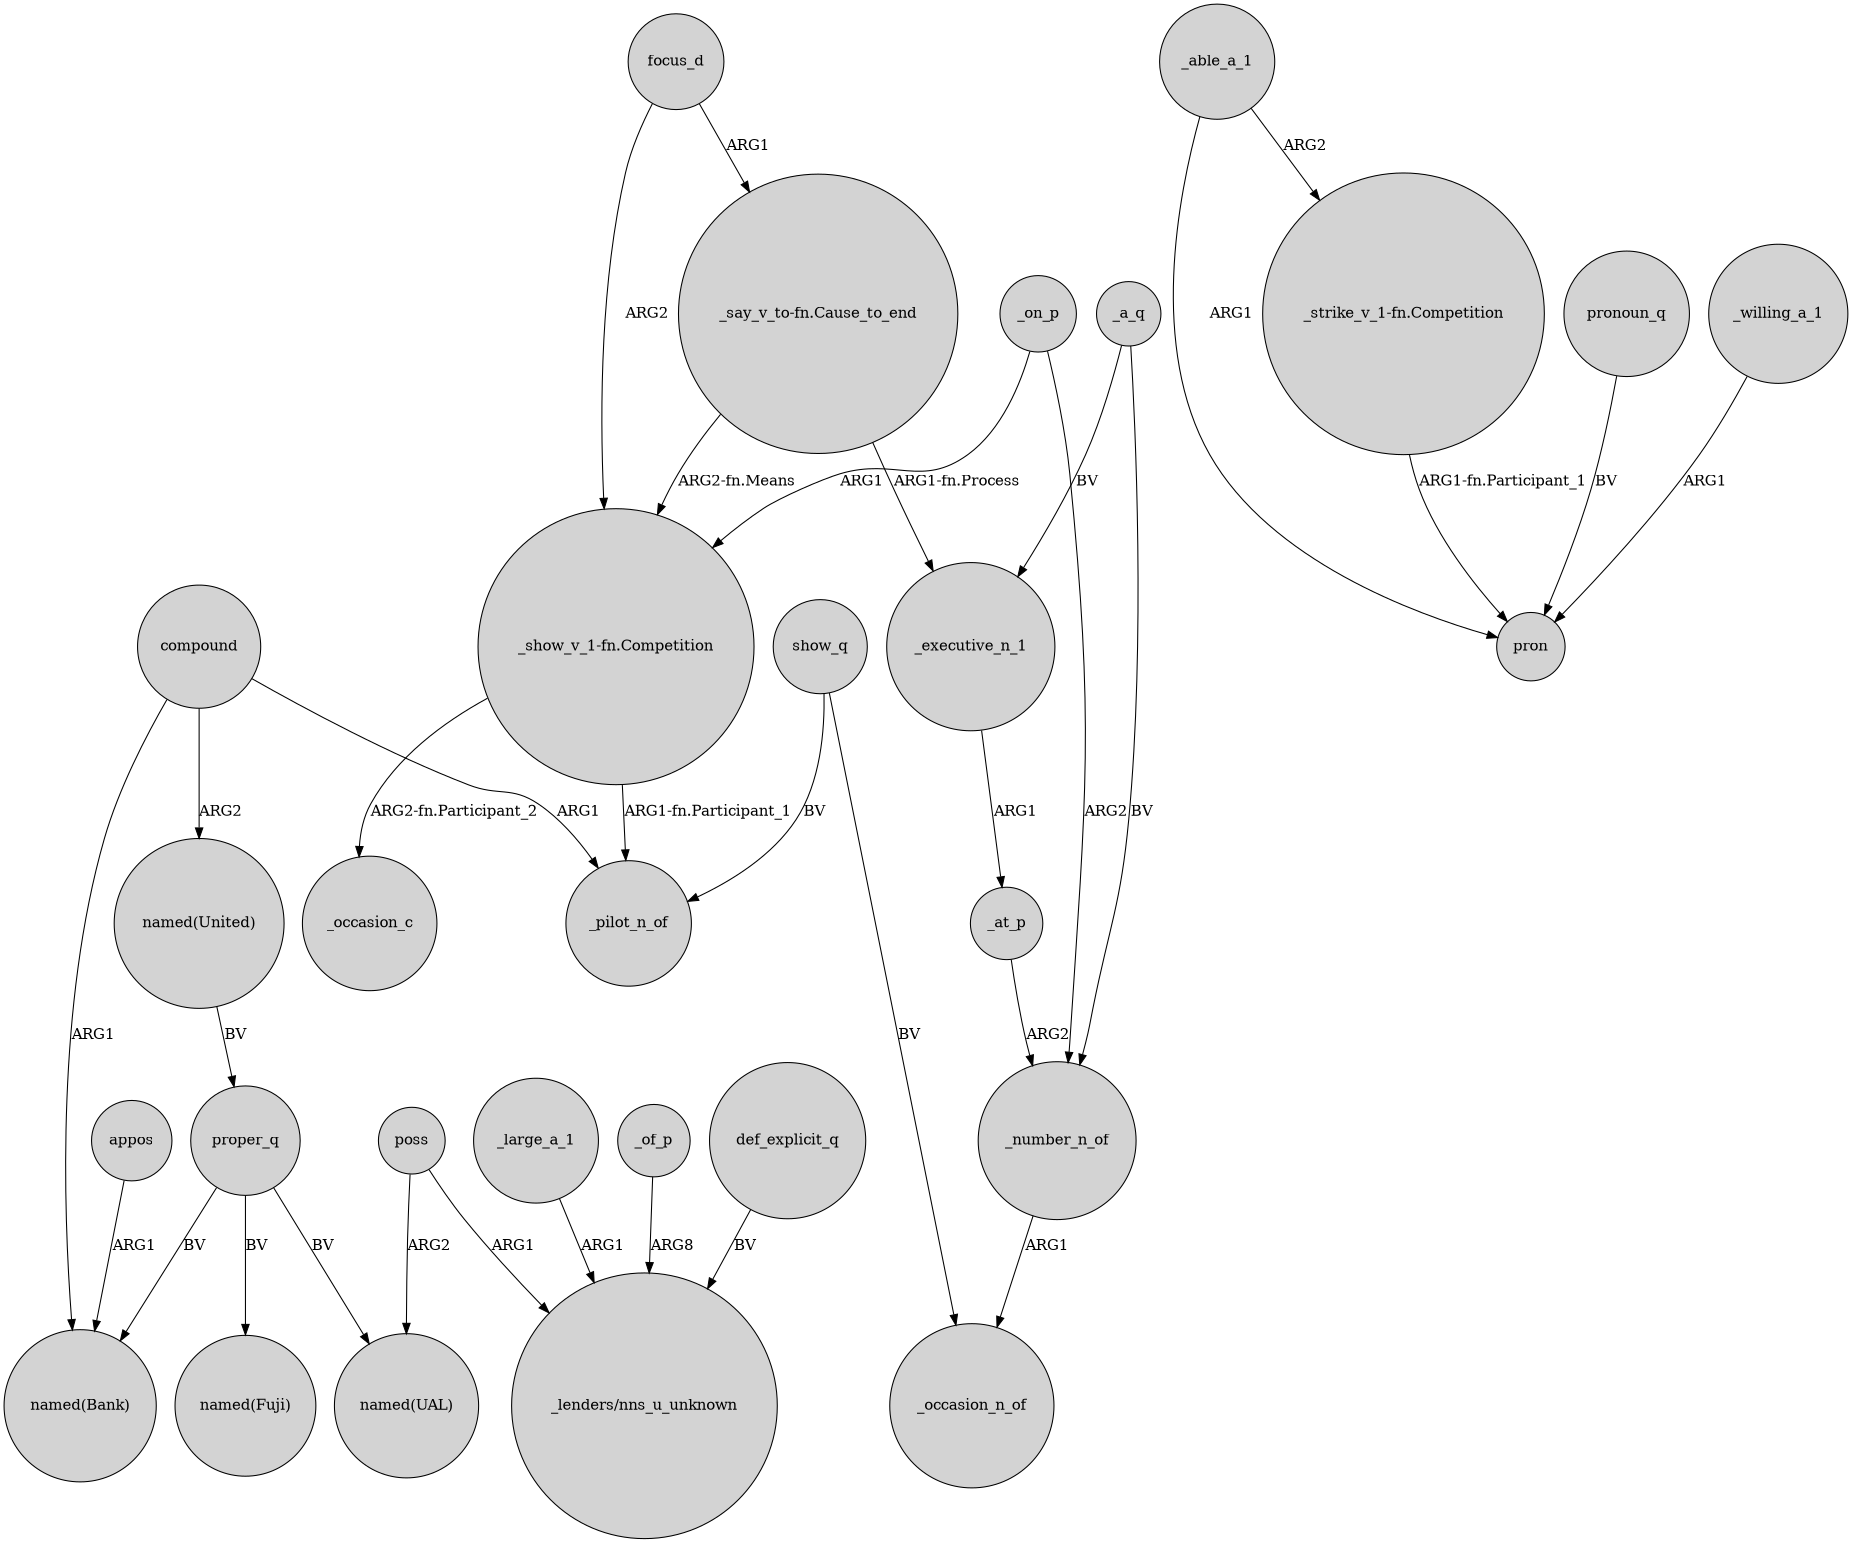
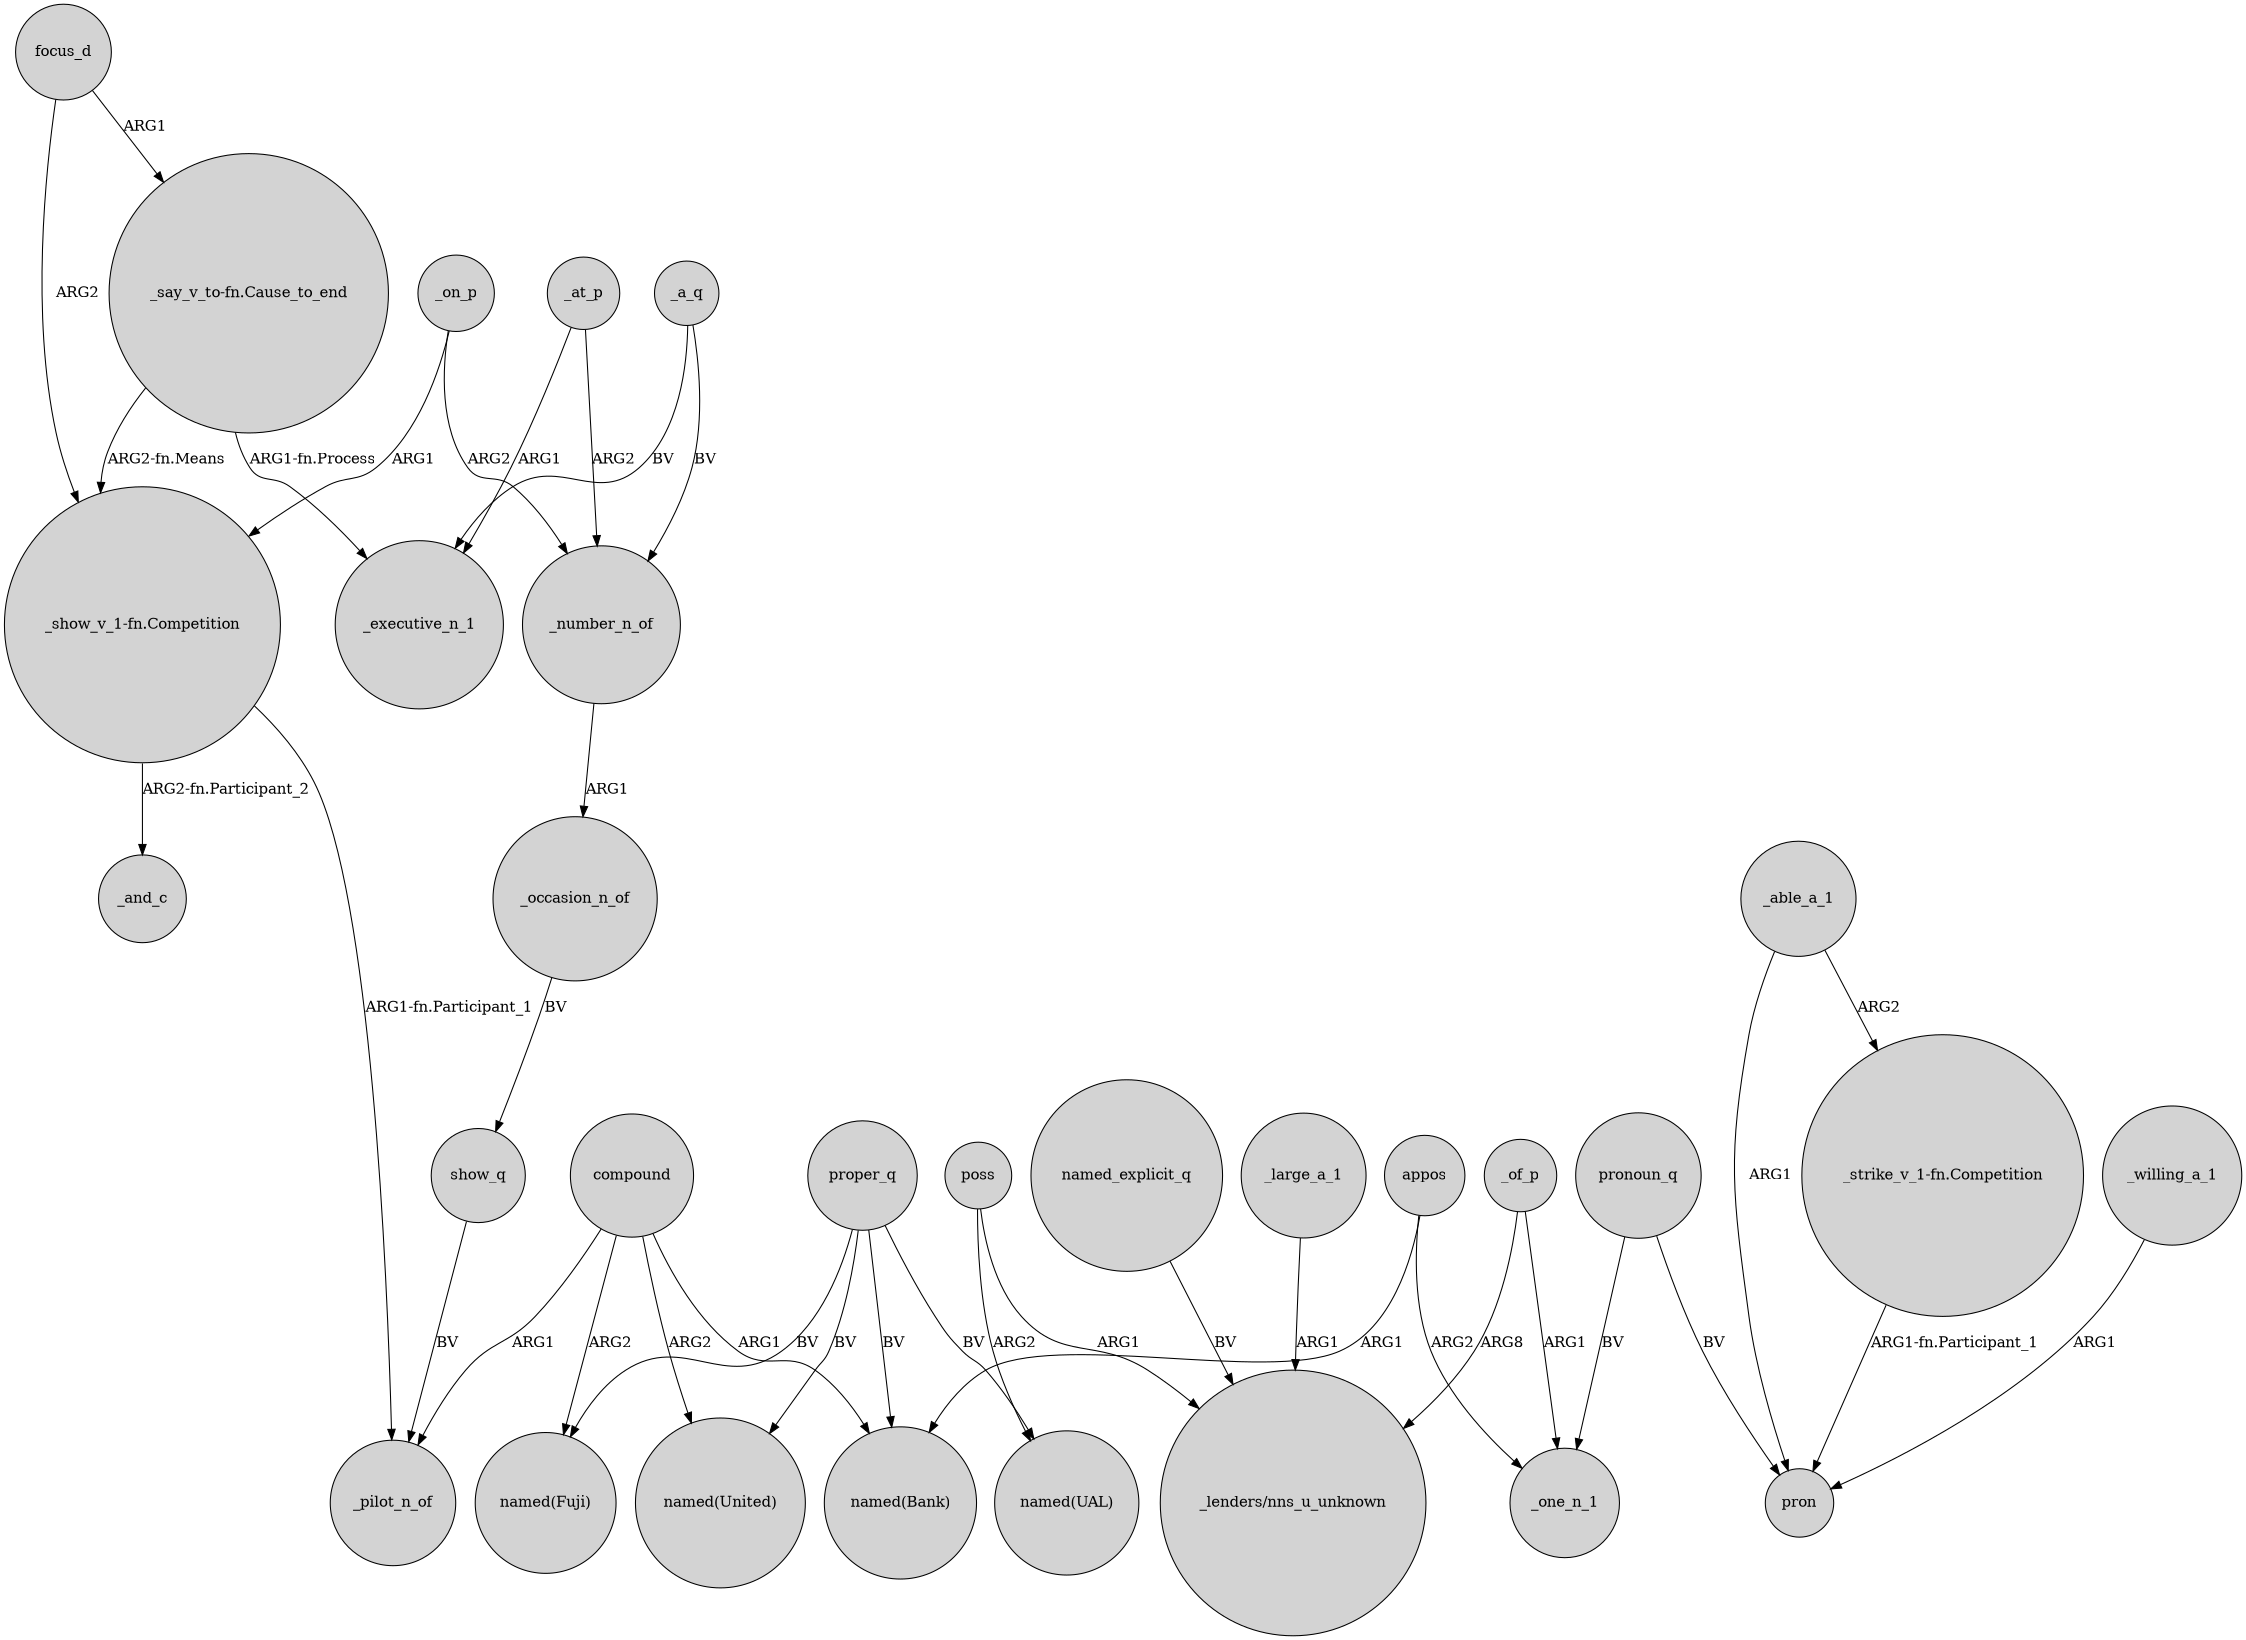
edge "_executive_n_1" -> "_at_p": reversed
node "_occasion_c": label "_occasion_c" -> "_and_c"
edge "show_q" -> "_occasion_n_of": reversed
edge "named(United)" -> "proper_q": reversed
node "def_explicit_q": label "def_explicit_q" -> "named_explicit_q"
edge "compound" -> "named(Fuji)": added, label "ARG2"
node "_one_n_1": added
